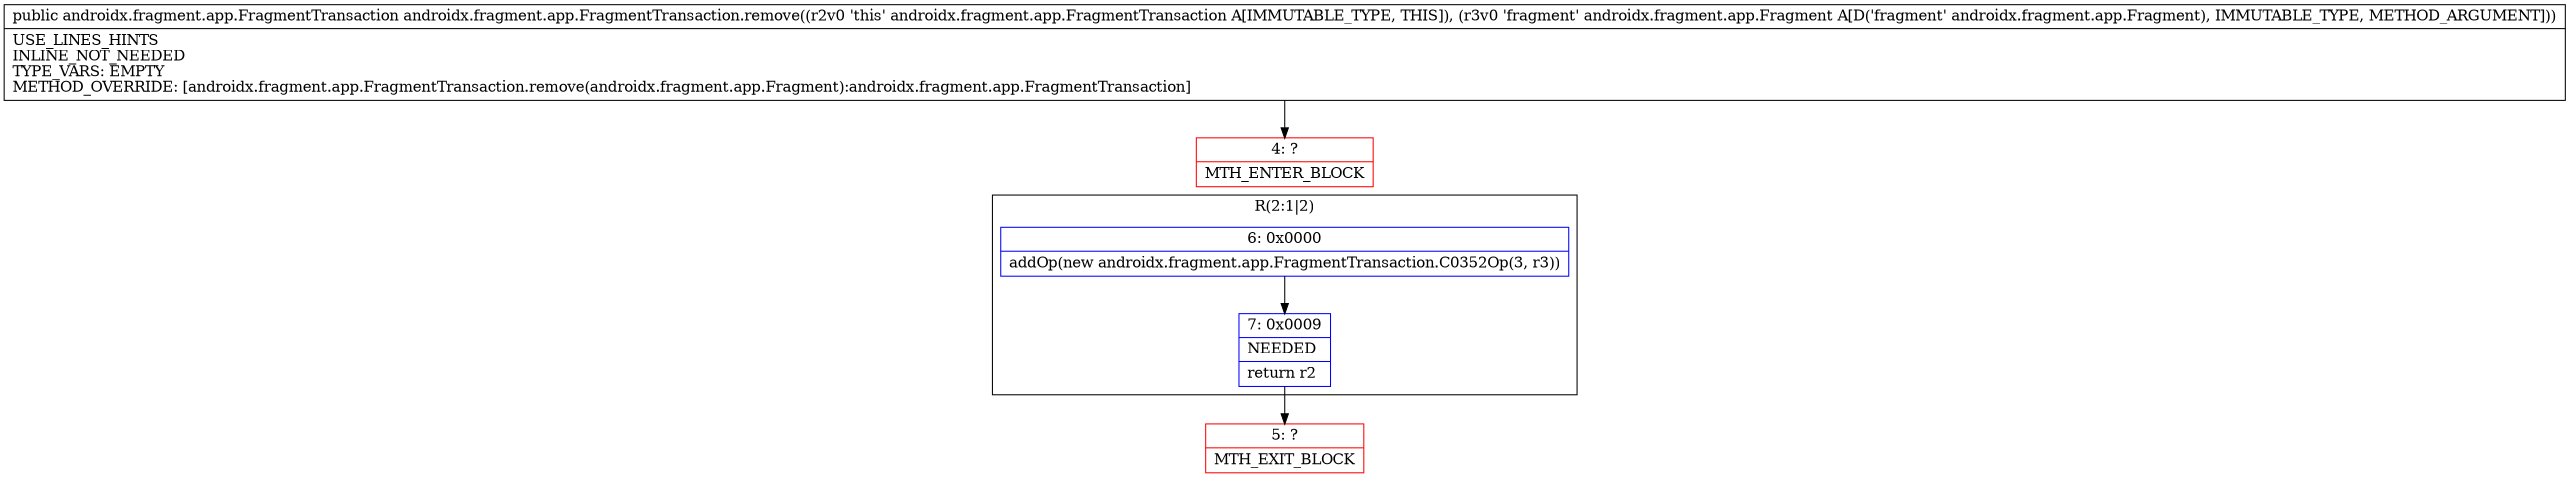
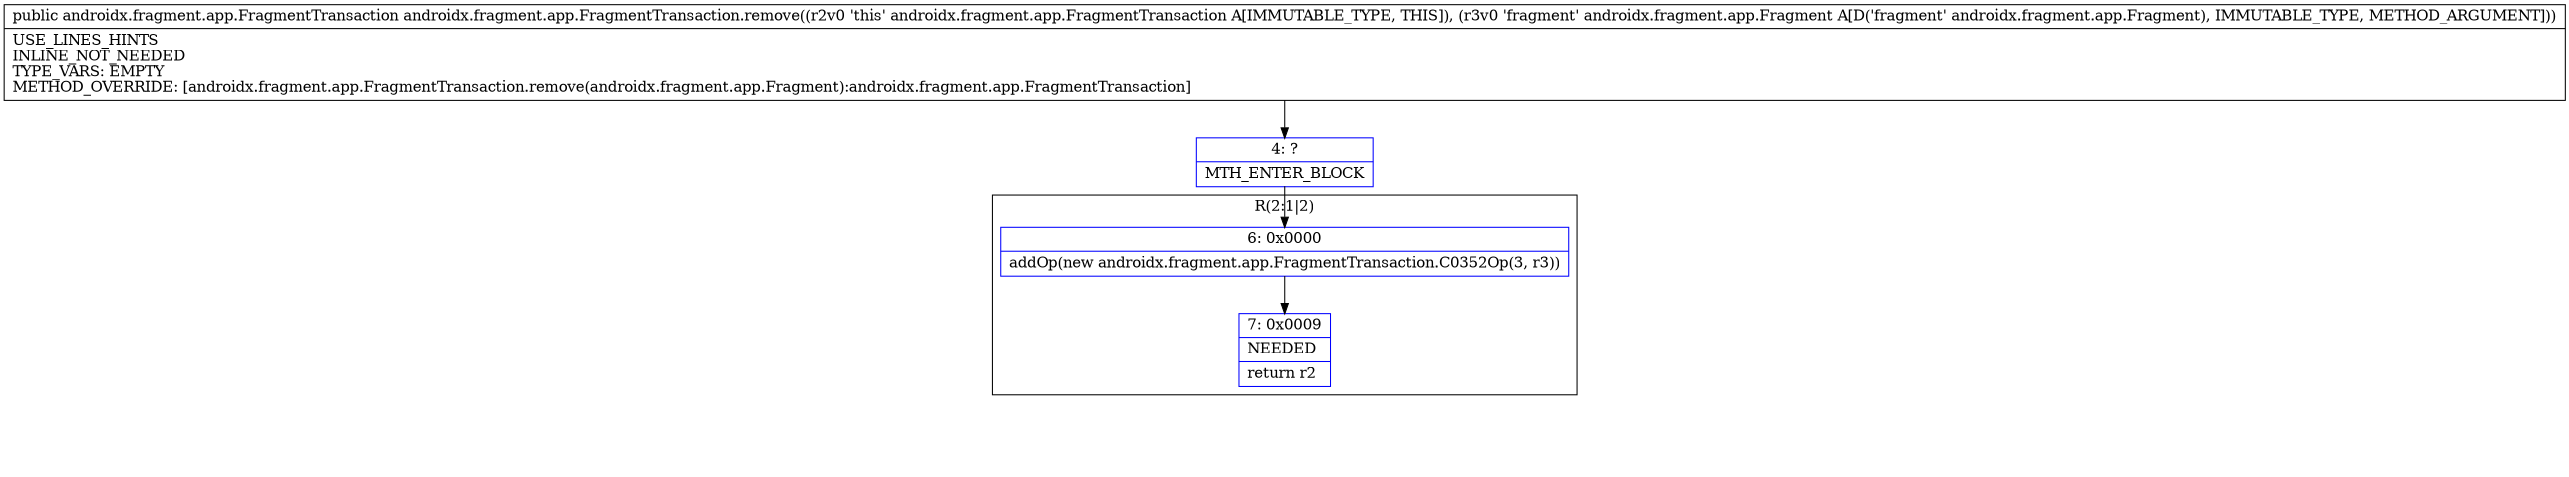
node "4: ?": color red -> blue
edge "4: ?" -> "6: 0x0000": added
node "5: ?": removed
